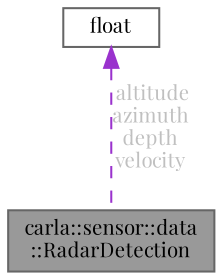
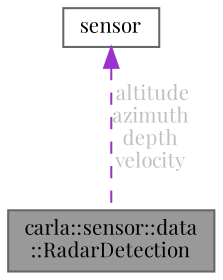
node "float": label "float" -> "sensor"
